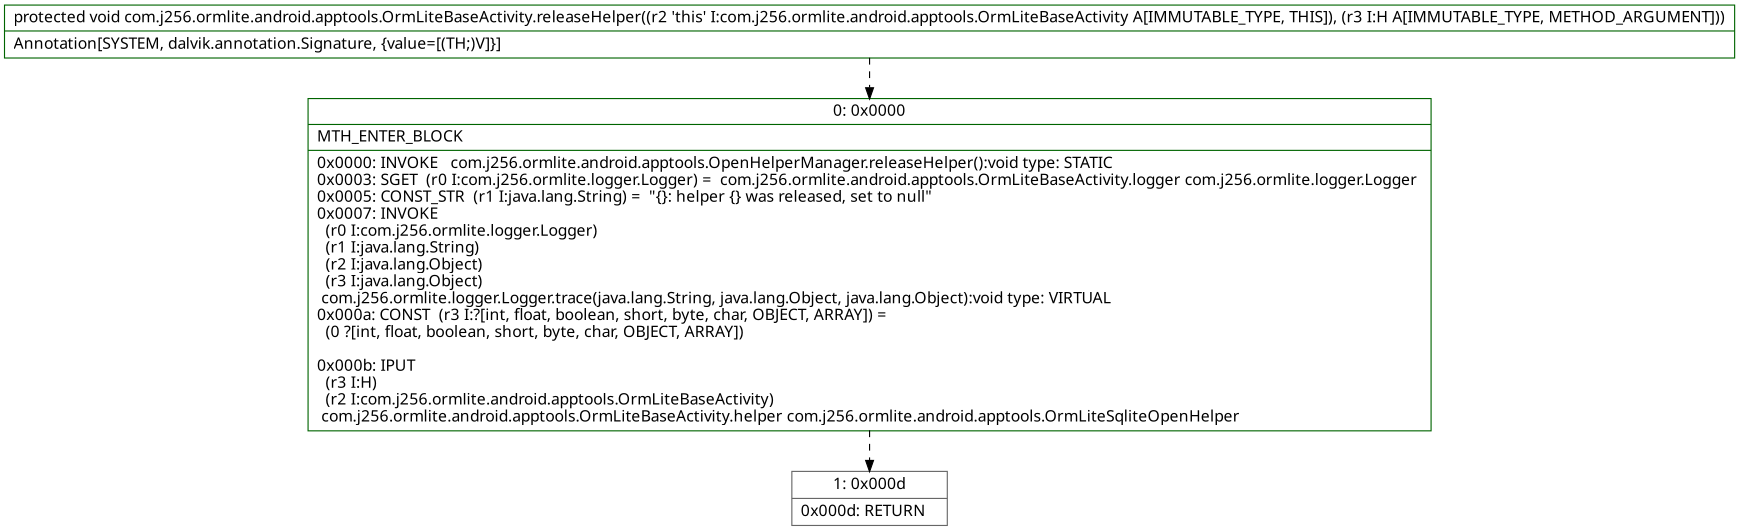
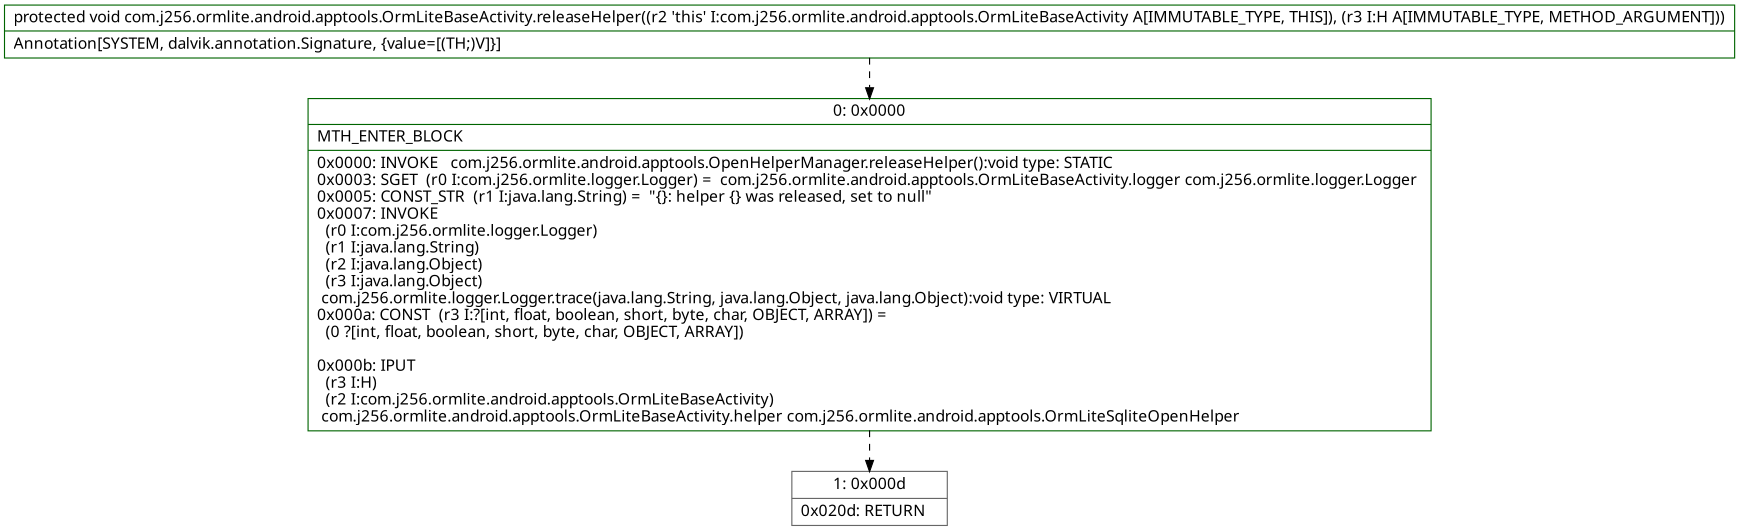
node "1: 0x000d": text "0x000d: RETURN" -> "0x020d: RETURN"
